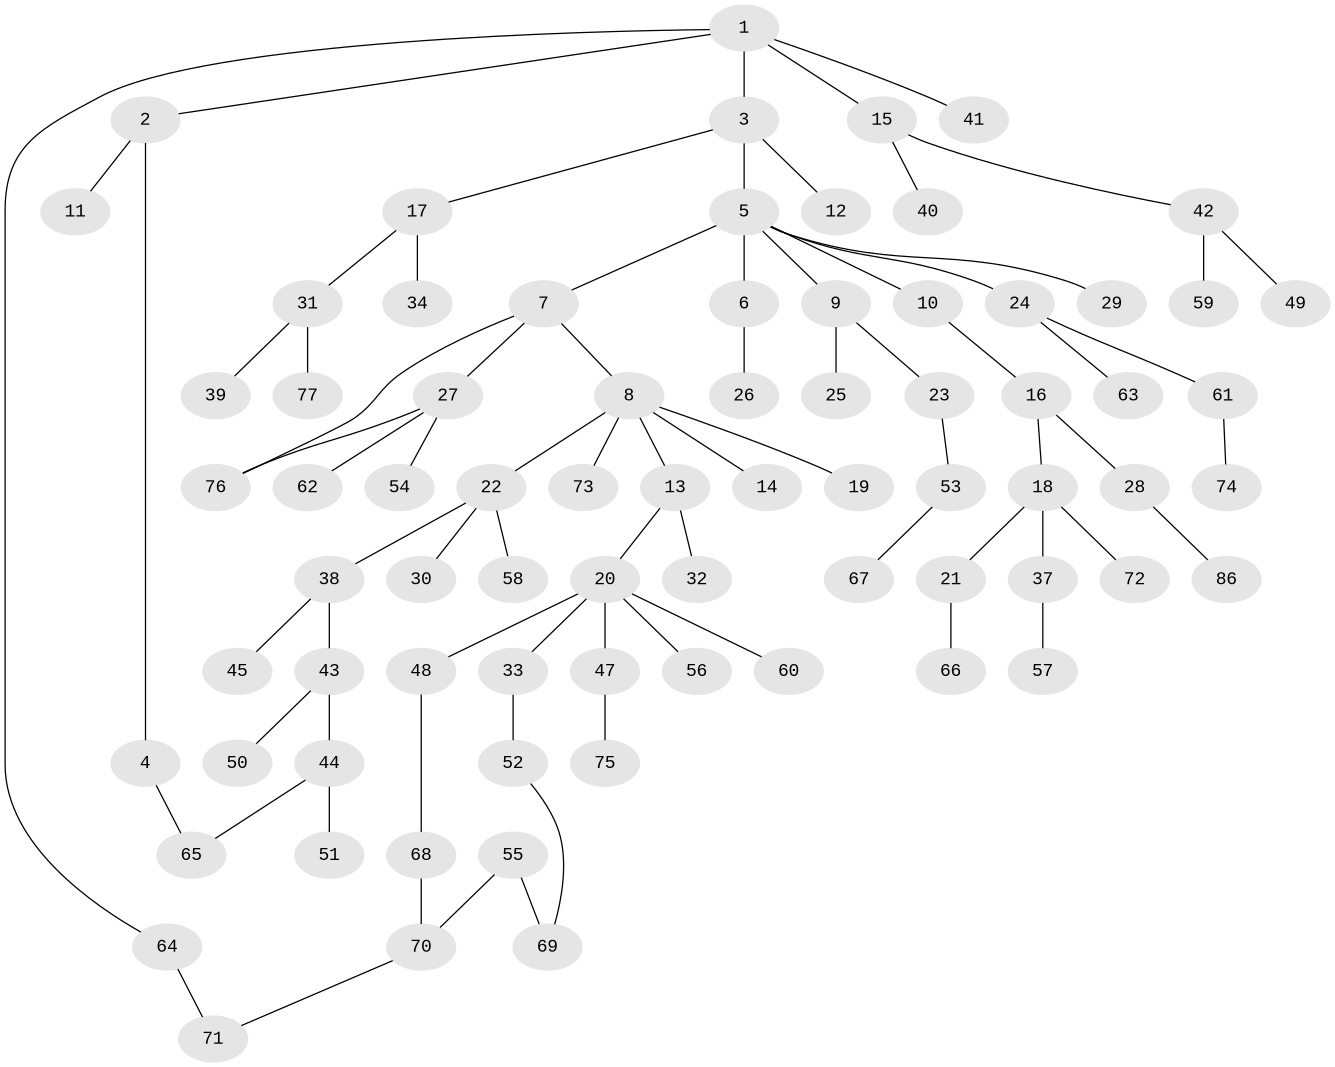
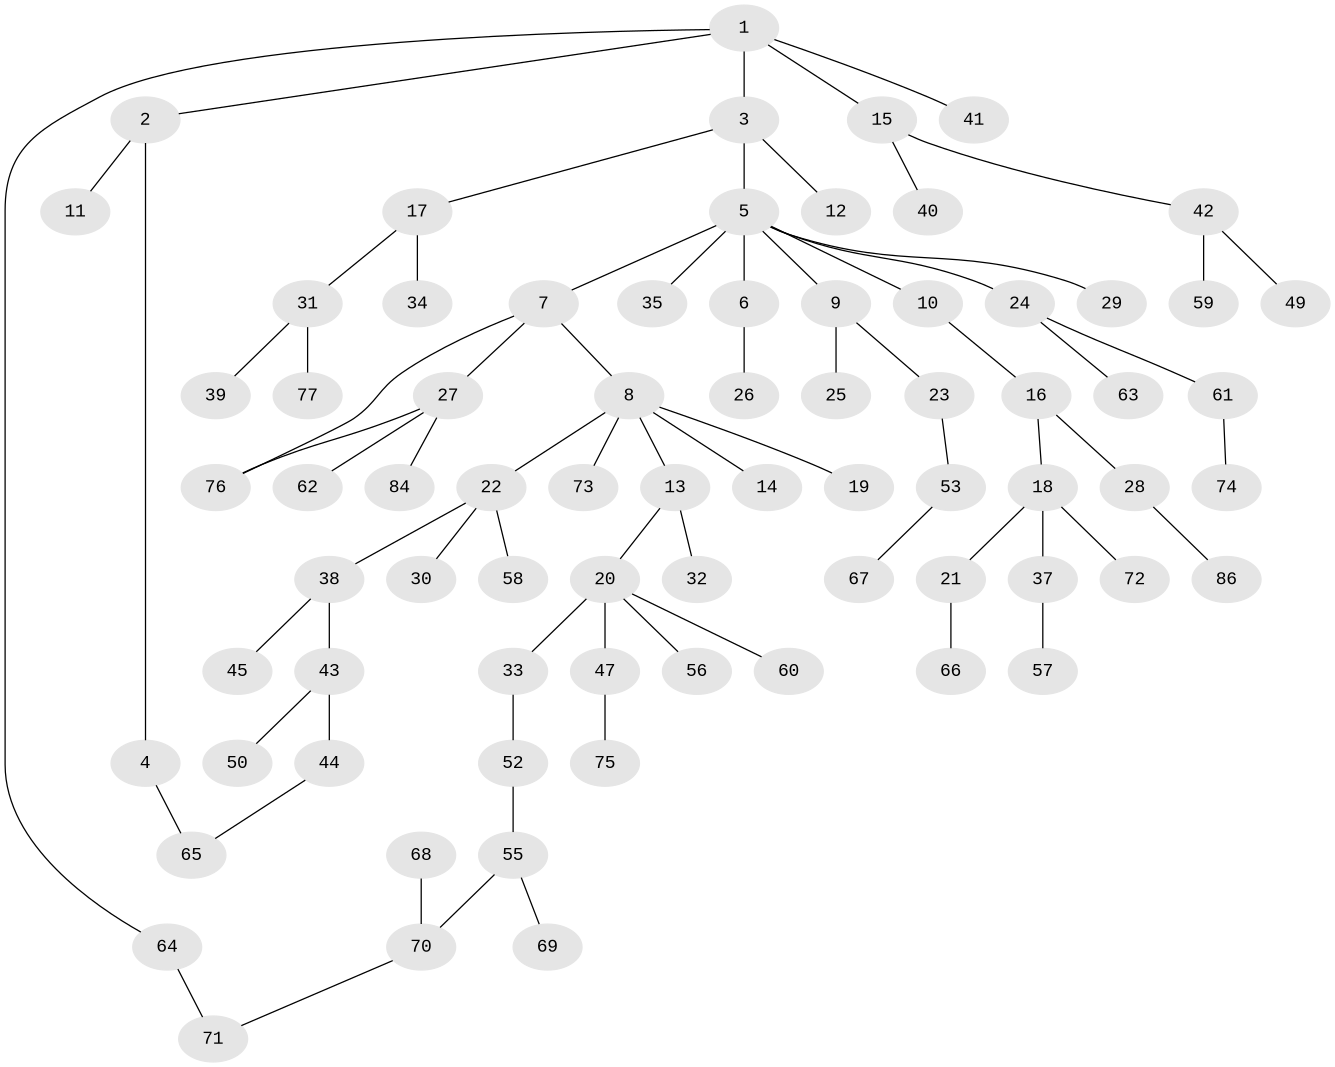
node "35": added
node "54": label "54" -> "84"
node "48": removed
edge "52" -- "69": now "52" -- "55"
node "51": removed
